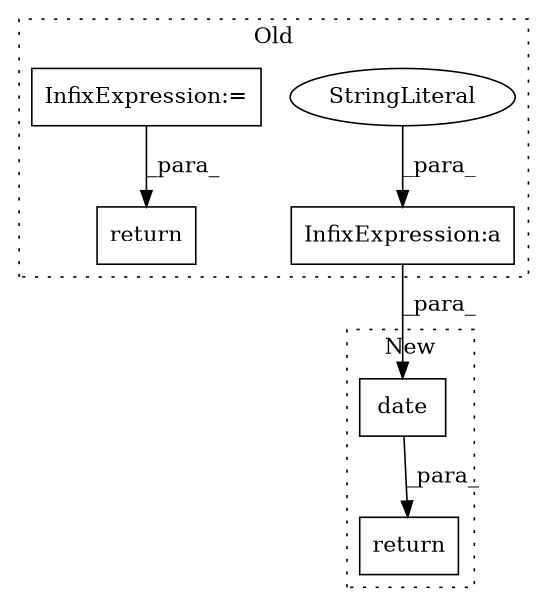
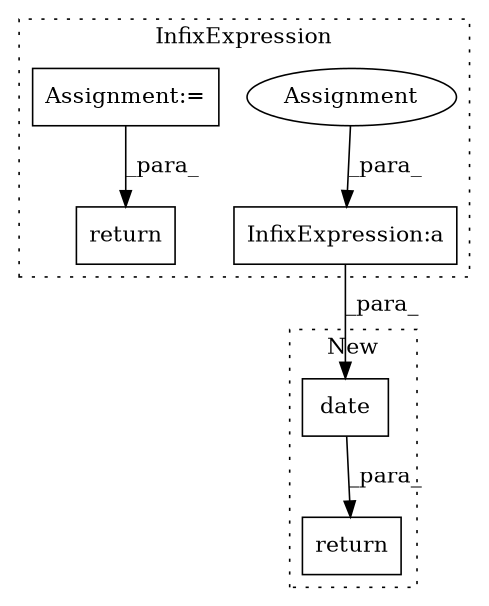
cluster "Old": label "Old" -> "InfixExpression"
node "InfixExpression:=": label "InfixExpression:=" -> "Assignment:="
node "StringLiteral": label "StringLiteral" -> "Assignment"
